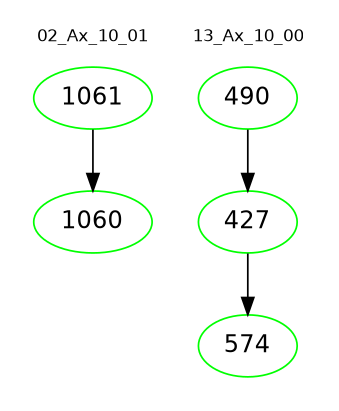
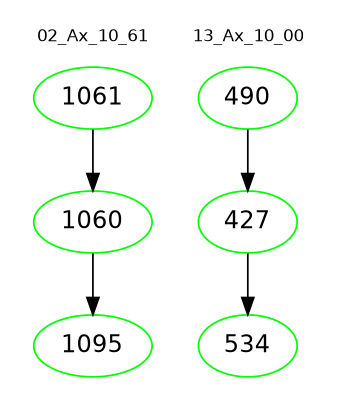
cluster "02_Ax_10_01": label "02_Ax_10_01" -> "02_Ax_10_61"
node "1095": added
node "574": label "574" -> "534"
